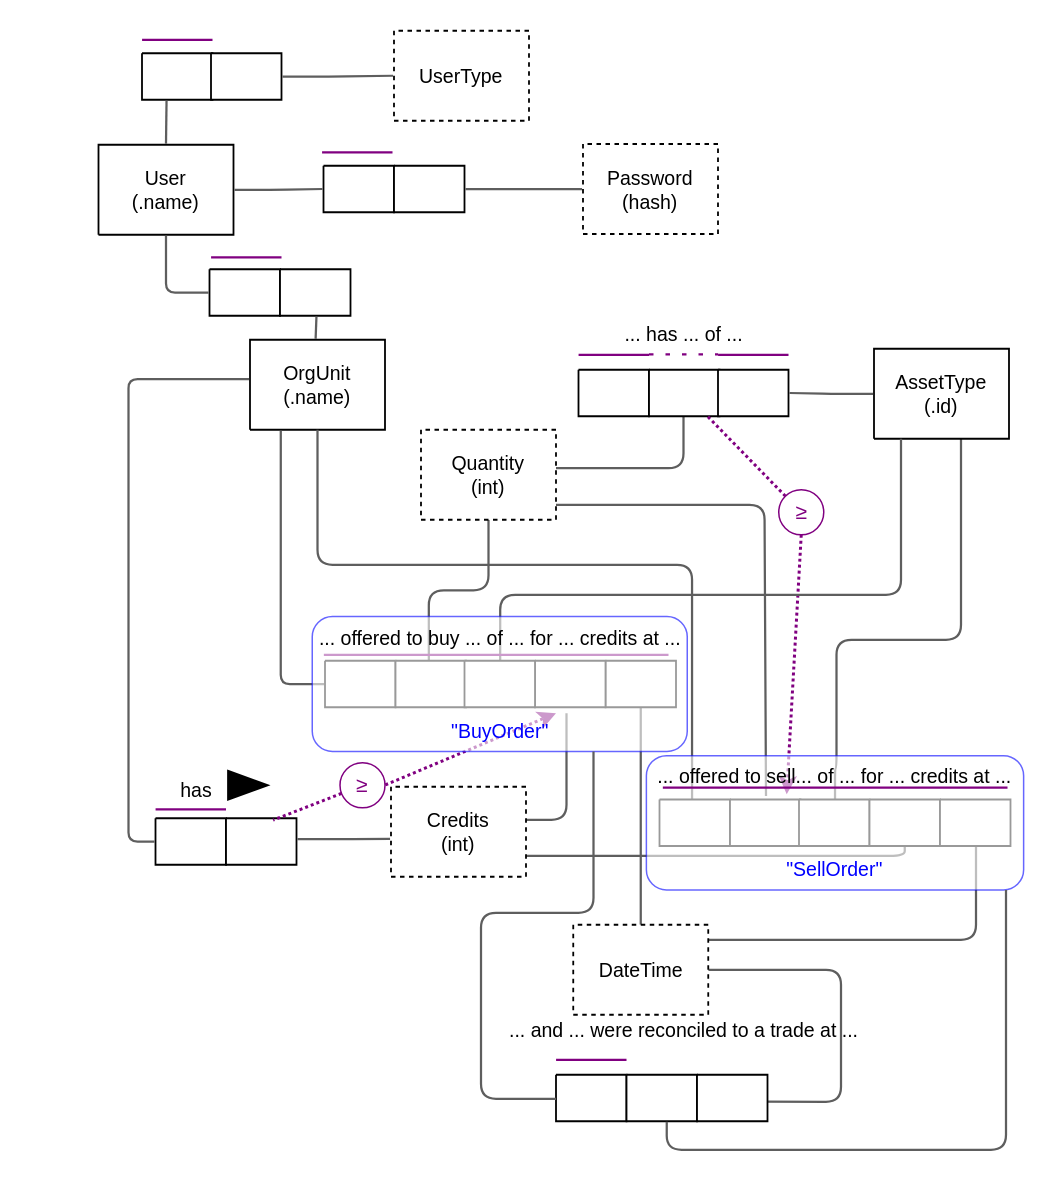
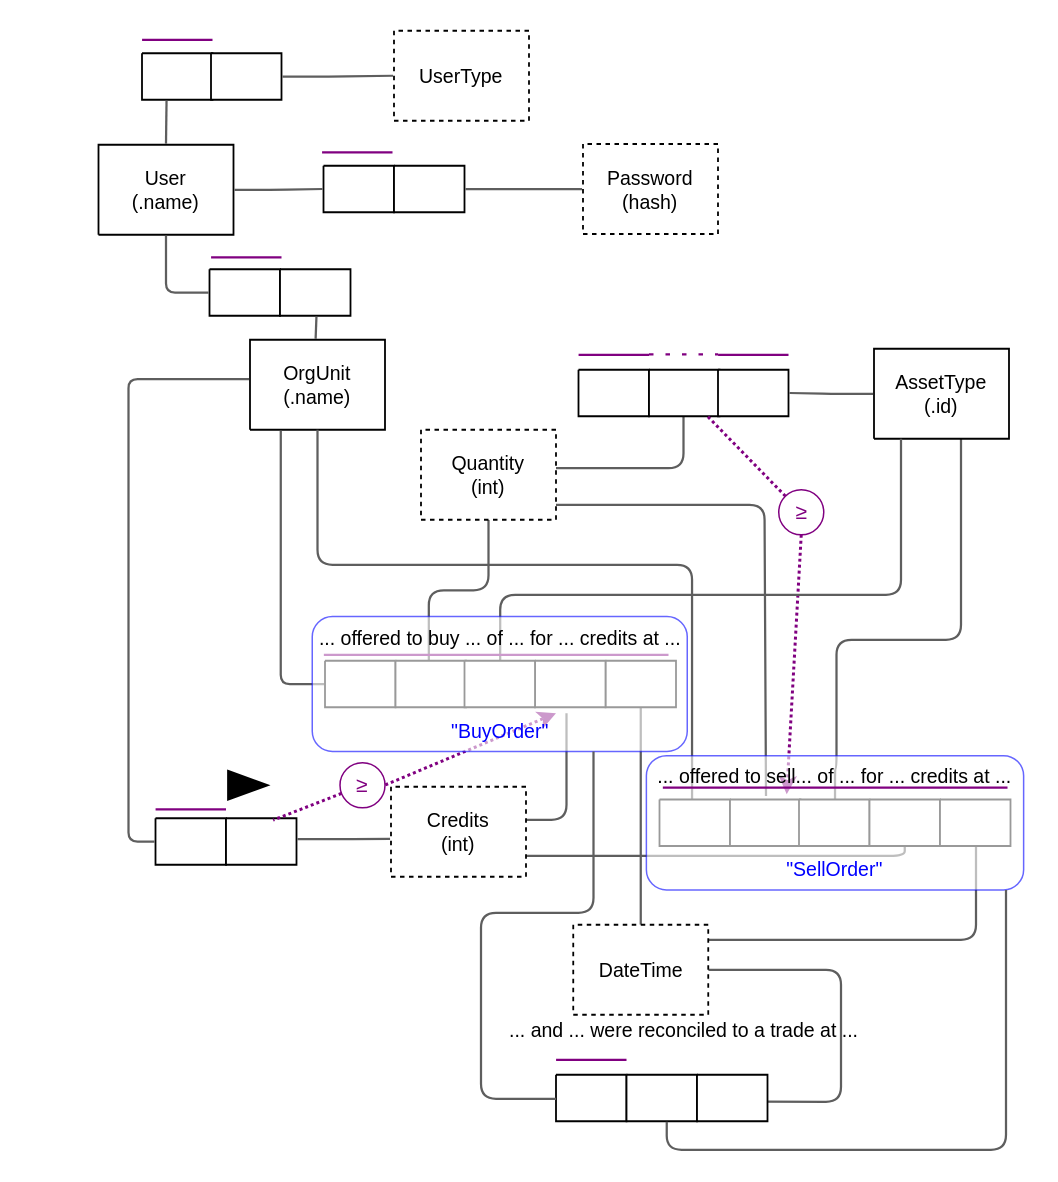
node "... has ... of ...": removed
node "has": removed
